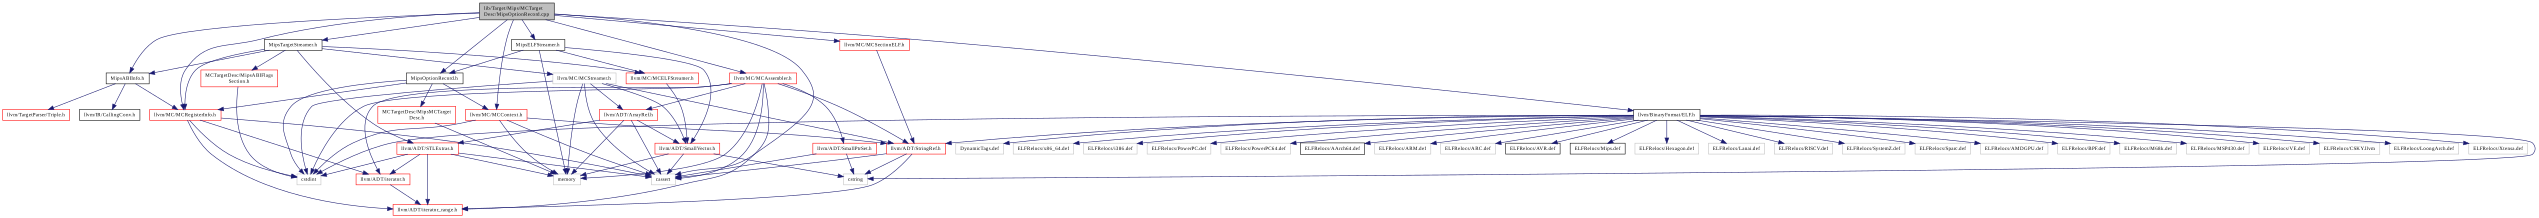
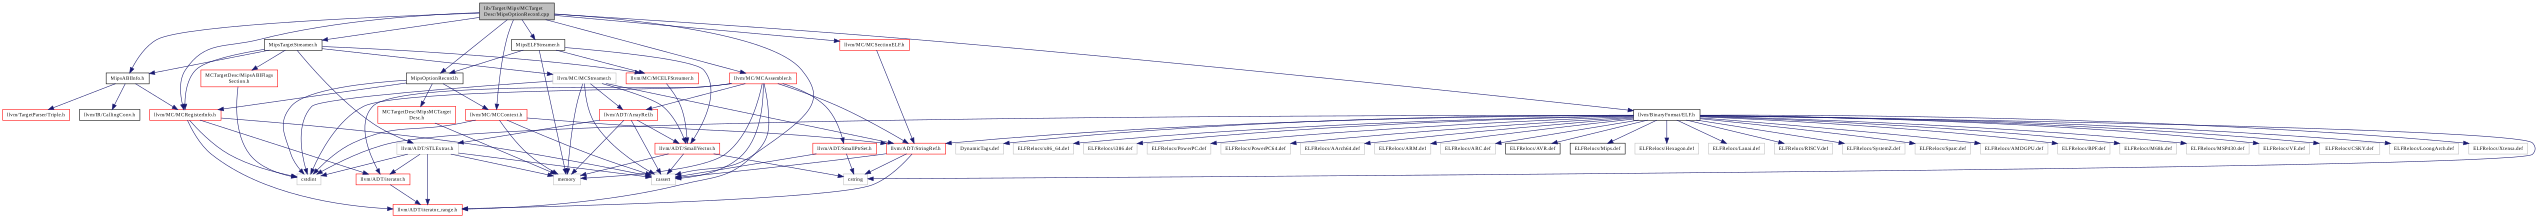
node "llvm/ADT/STLExtras.h": color red -> grey75
node "ELFRelocs/AArch64.def": color black -> grey75
node "ELFRelocs/CSKY.llvm": label "ELFRelocs/CSKY.llvm" -> "ELFRelocs/CSKY.def"
